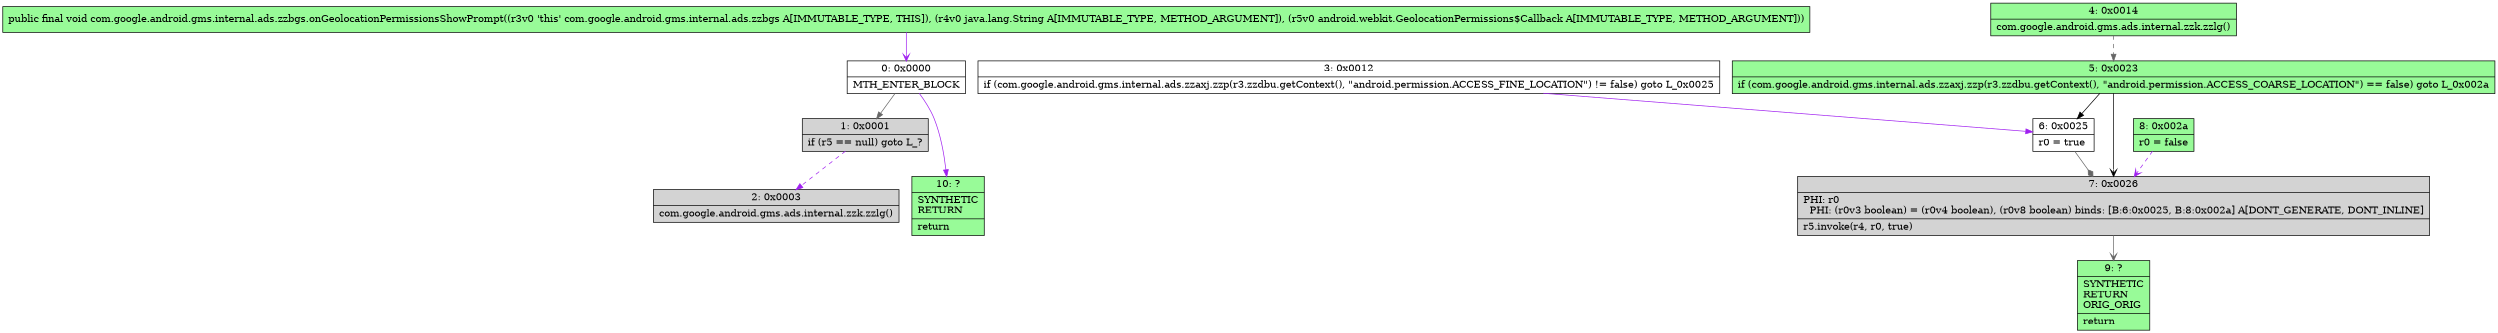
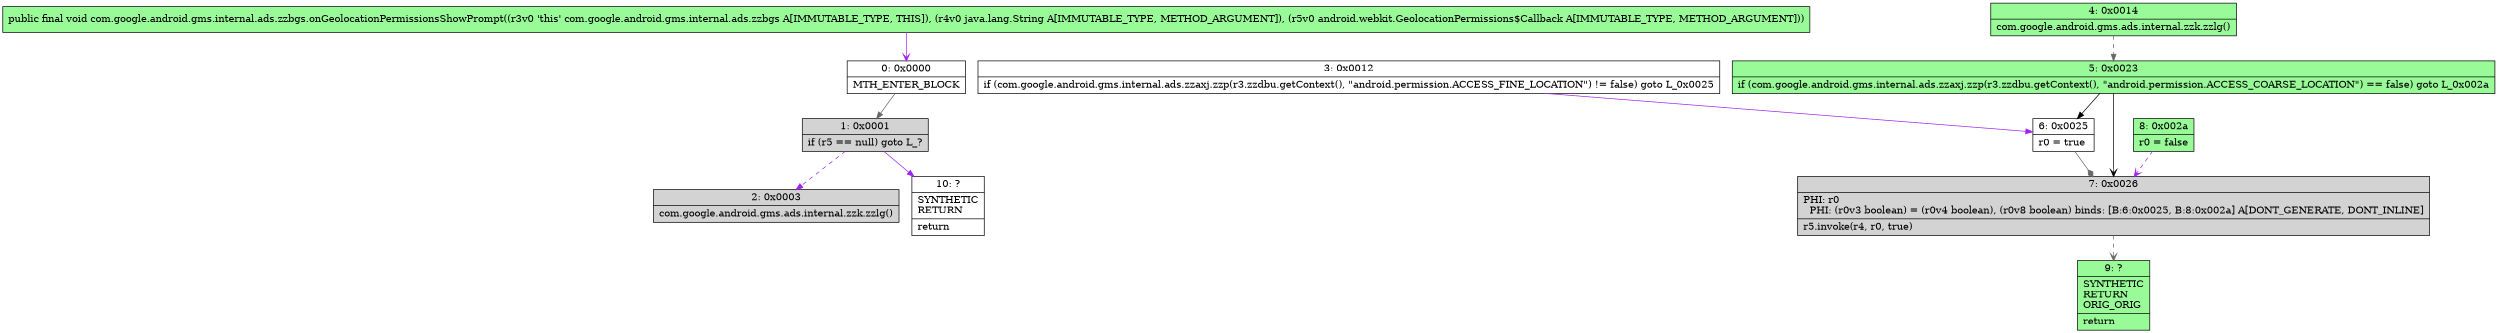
edge "0: 0x0000" -> "10: ?": now "1: 0x0001" -> "10: ?"
node "10: ?": fillcolor palegreen -> white
edge "7: 0x0026" -> "9: ?": style solid -> dashed
